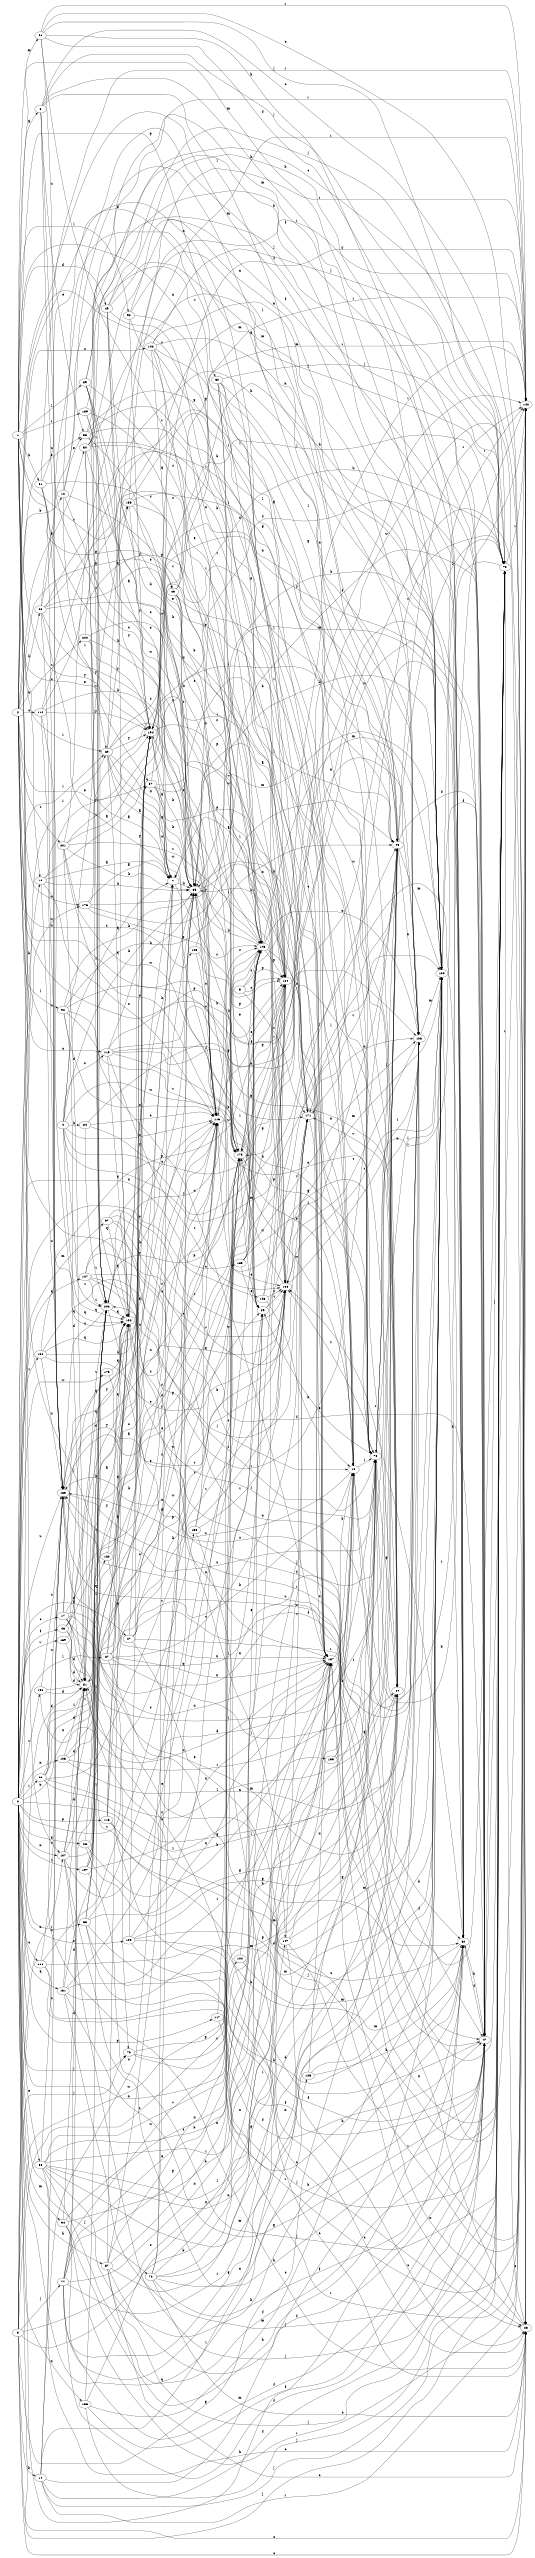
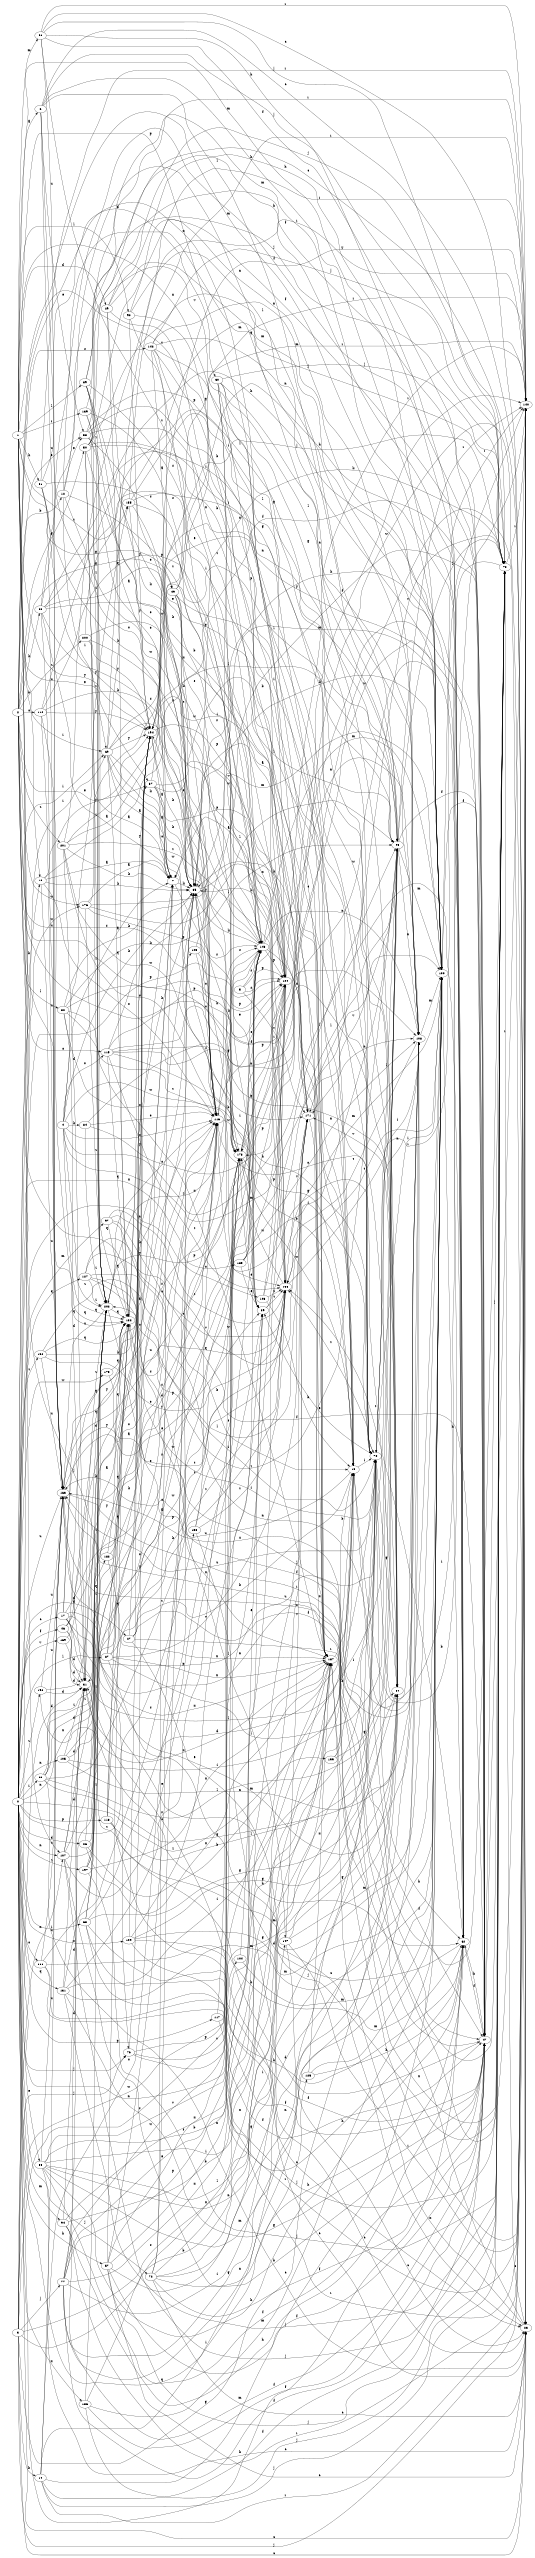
edge "29" -> "194": now "76" -> "194"
edge "49" -> "178": now "49" -> "116"
node "92": label "92" -> "82"
edge "176" -> "202": added, label "z"
edge "152" -> "124": now "0" -> "124"
edge "3" -> "78": now "3" -> "140"
